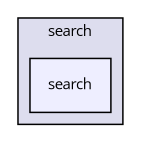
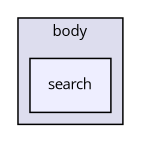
cluster "search": label "search" -> "body"
